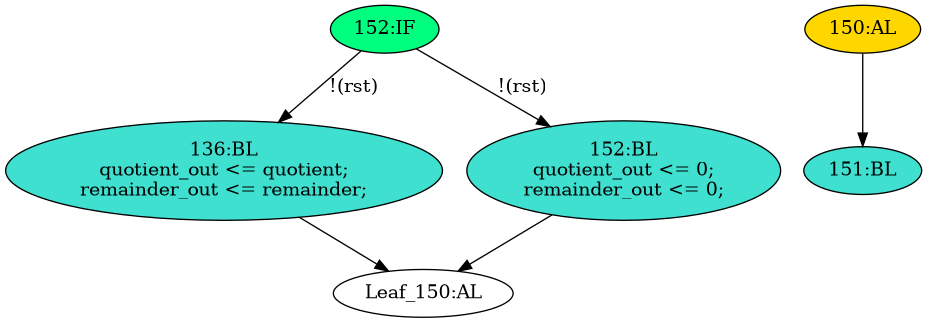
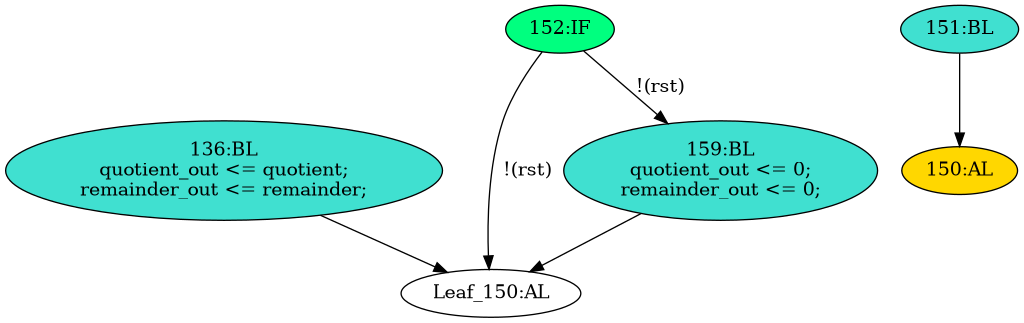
edge "152:IF" -> "136:BL quotient_out <= quotient; remainder_out <= remainder;": now "152:IF" -> "Leaf_150:AL"
edge "150:AL" -> "151:BL": reversed
node "152:BL quotient_out <= 0; remainder_out <= 0;": label "152:BL quotient_out <= 0; remainder_out <= 0;" -> "159:BL quotient_out <= 0; remainder_out <= 0;"
